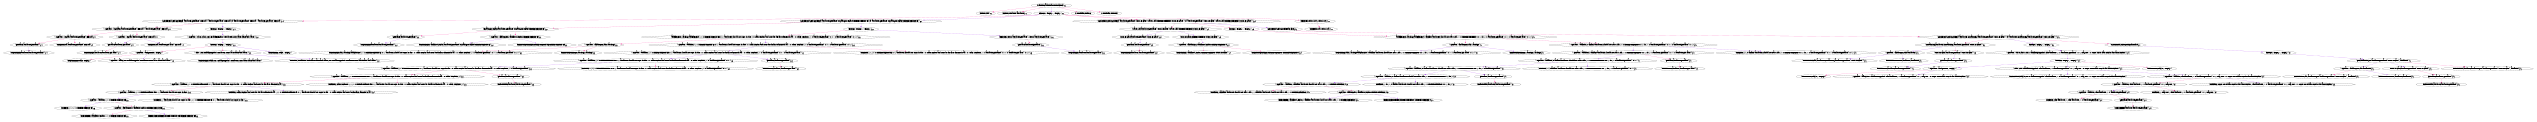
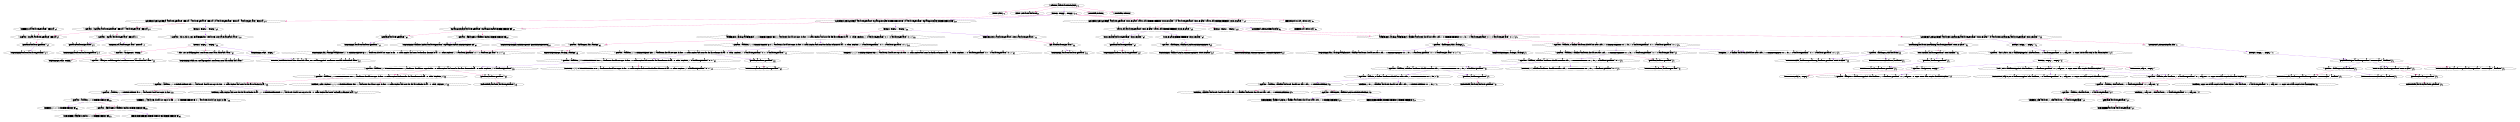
edge "(<operator>.equals,attribute.getName() == null)" -> "(LITERAL,null,attribute.getName() == null)": reversed
